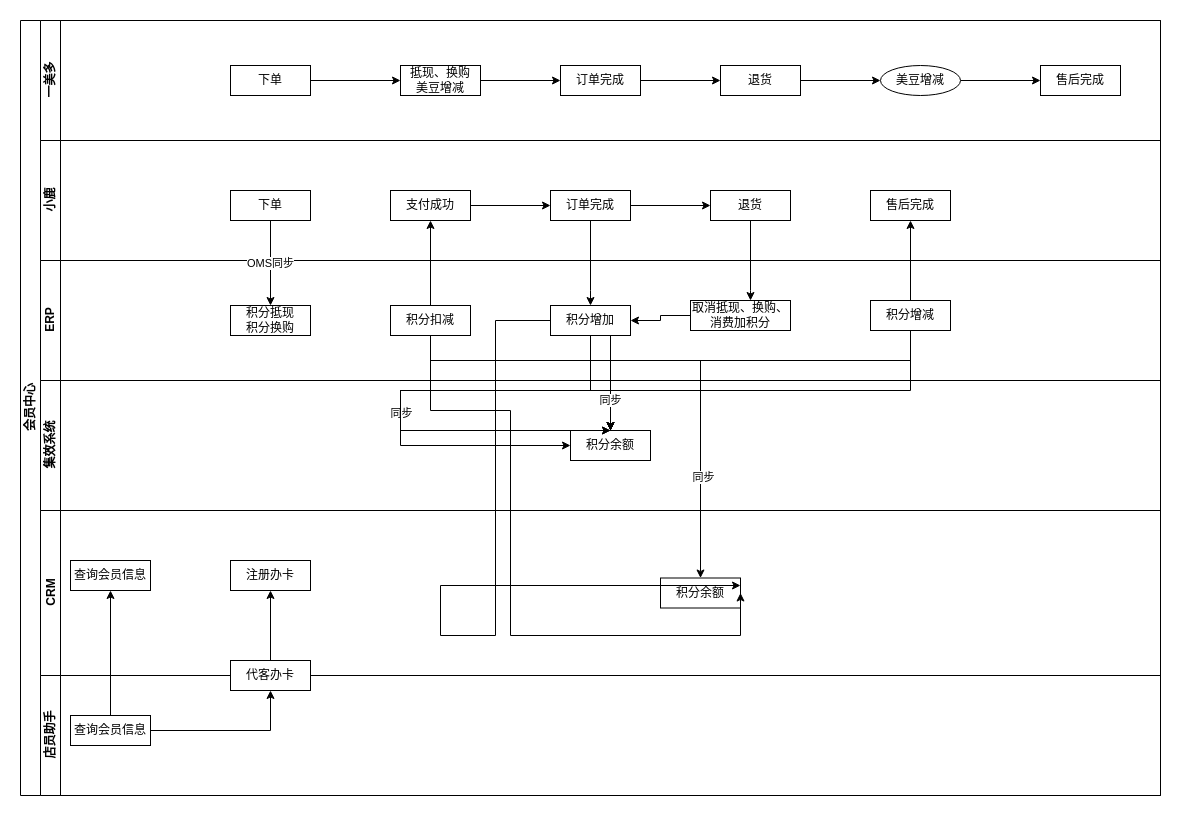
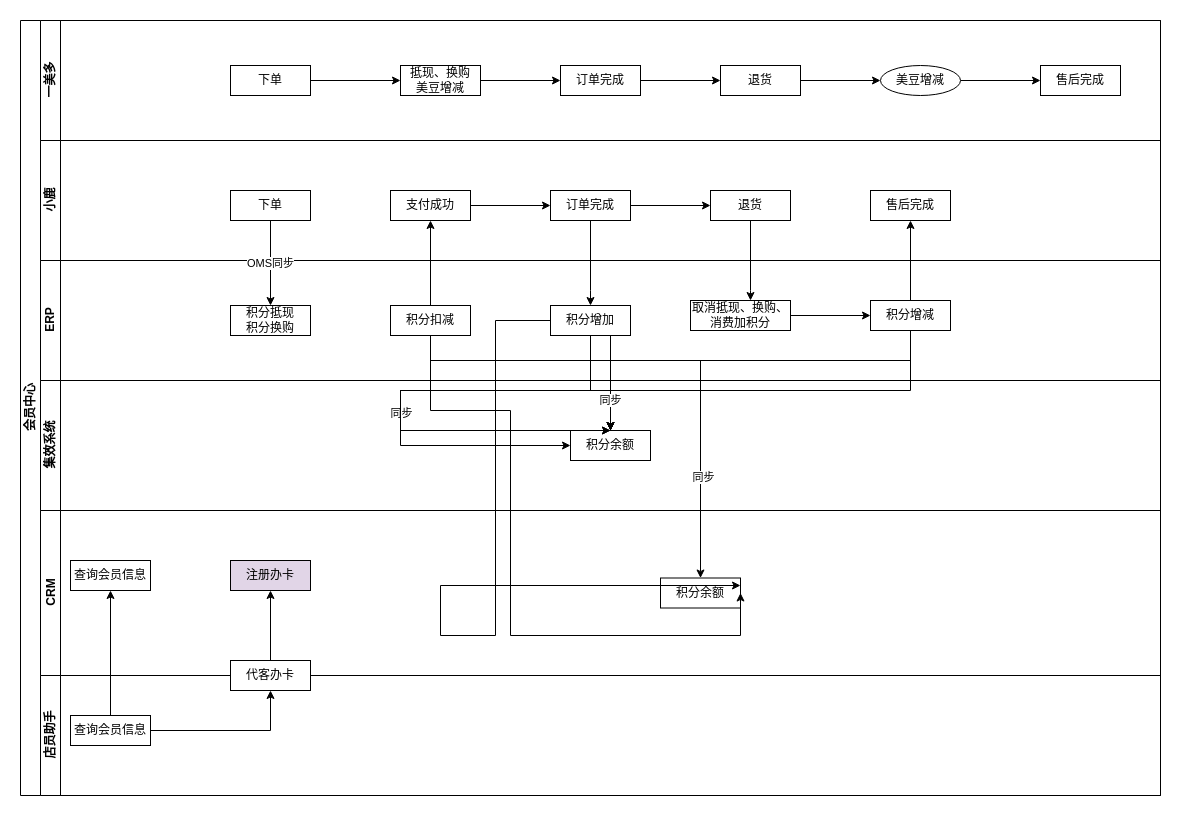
edge "取消抵现、换购、消费加积分" -> "积分增加": now "取消抵现、换购、消费加积分" -> "积分增减"
node "注册办卡": fillcolor #ffffff -> #e1d5e7
